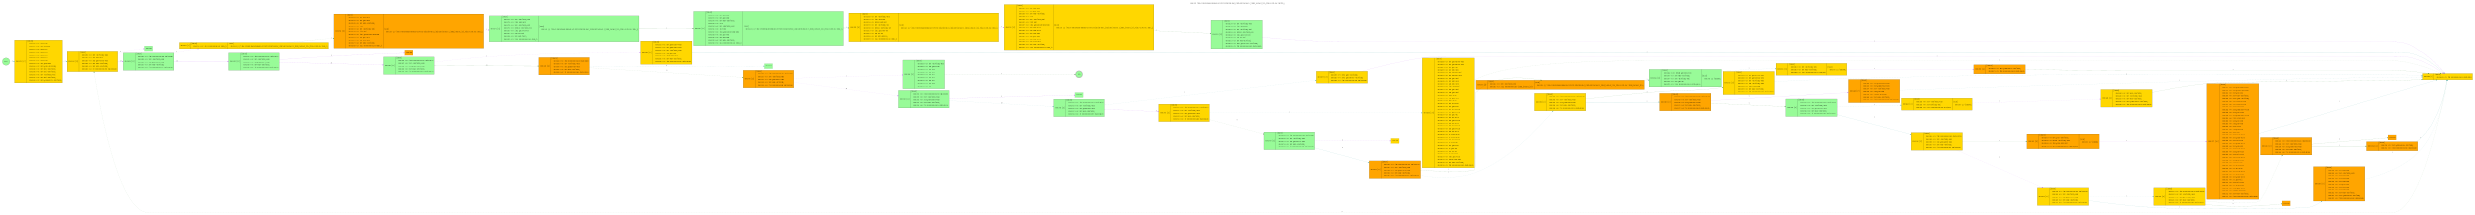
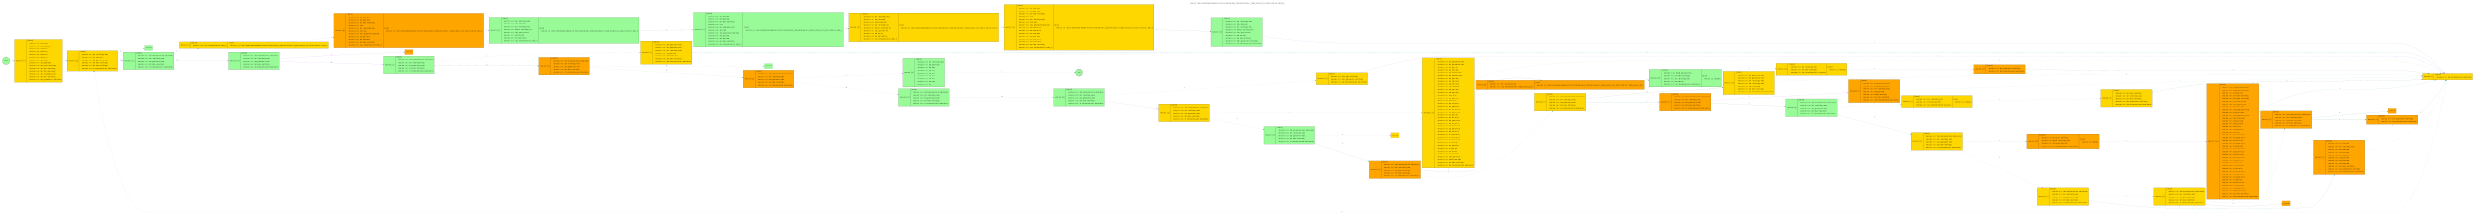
node "0x401ec4": removed
